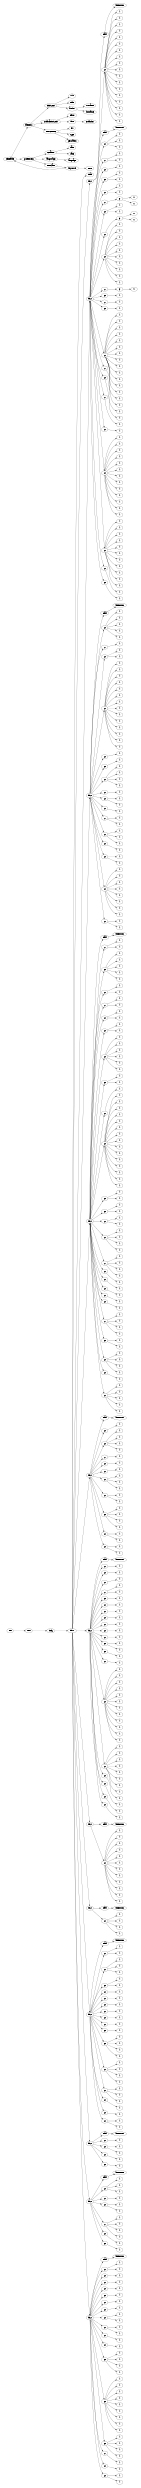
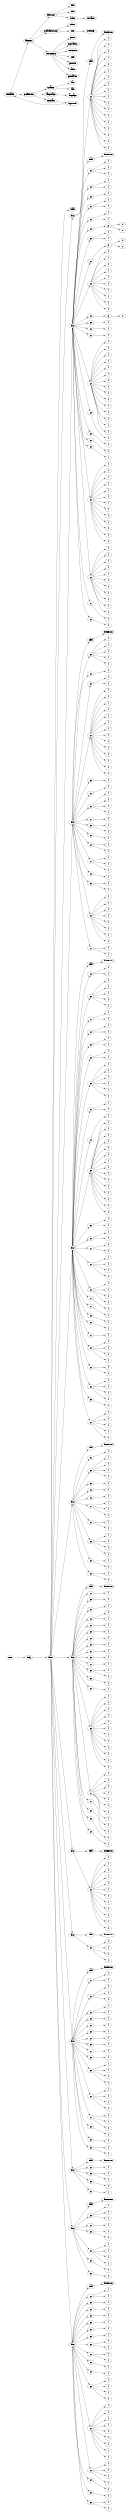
node "genre": added
node "inspiration": added
node "periode": added
node "taille": added
node "forename": removed
node "div": label "div" -> "structure"
node "term": removed
node "TEI": removed
